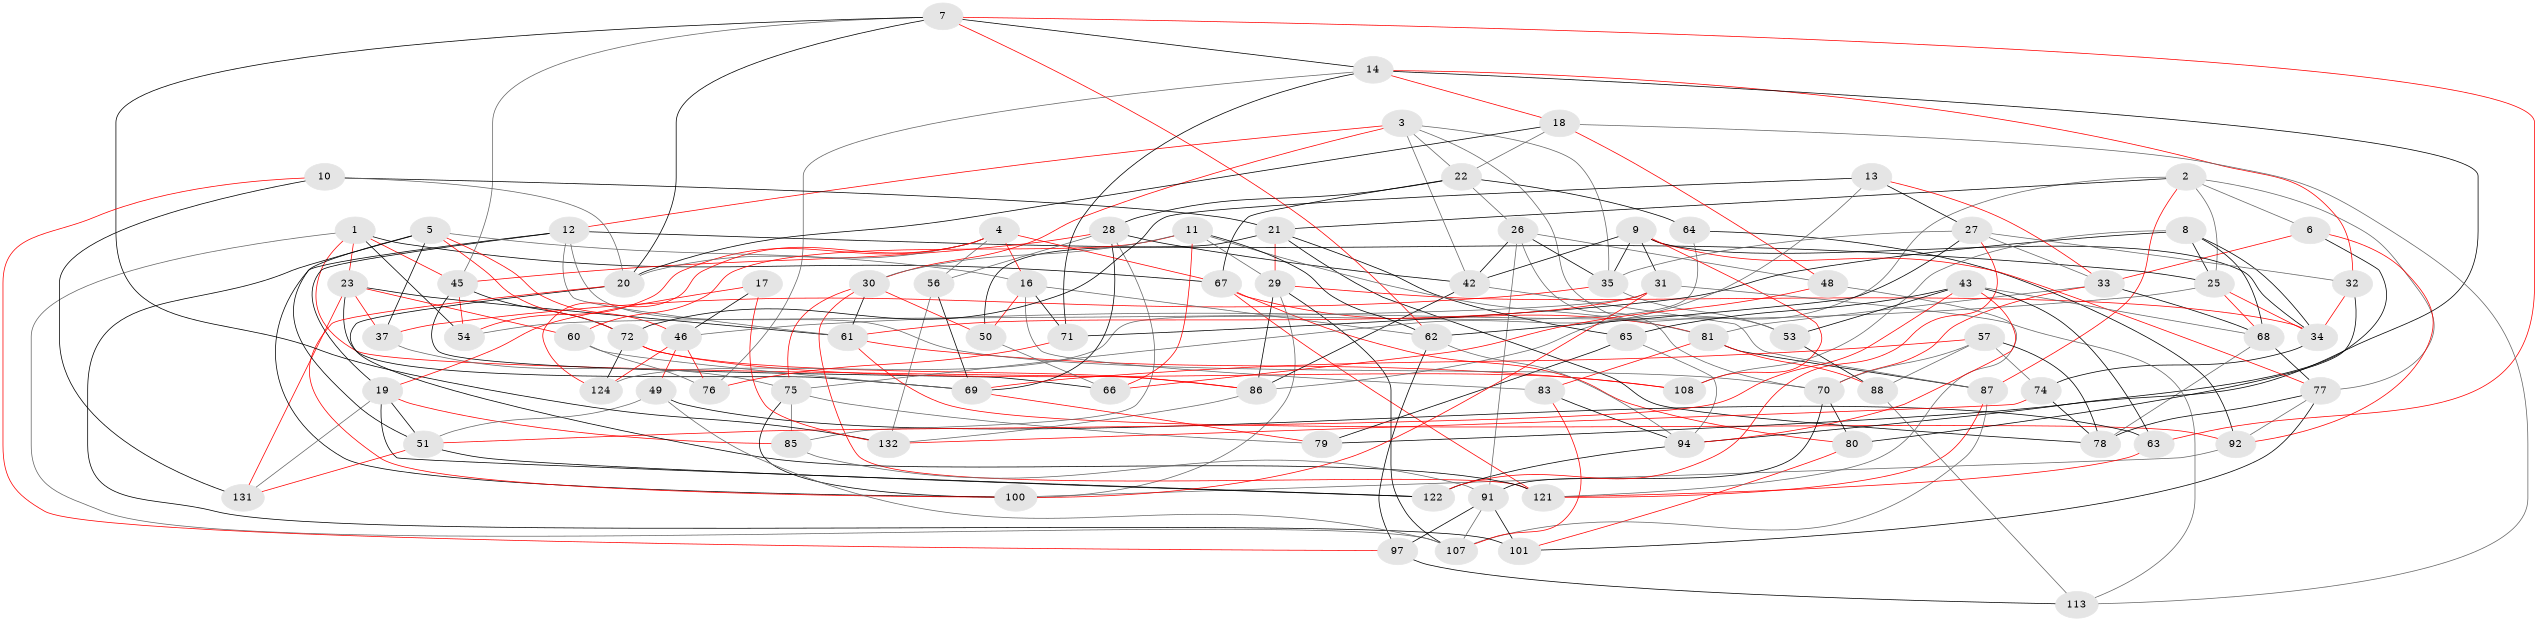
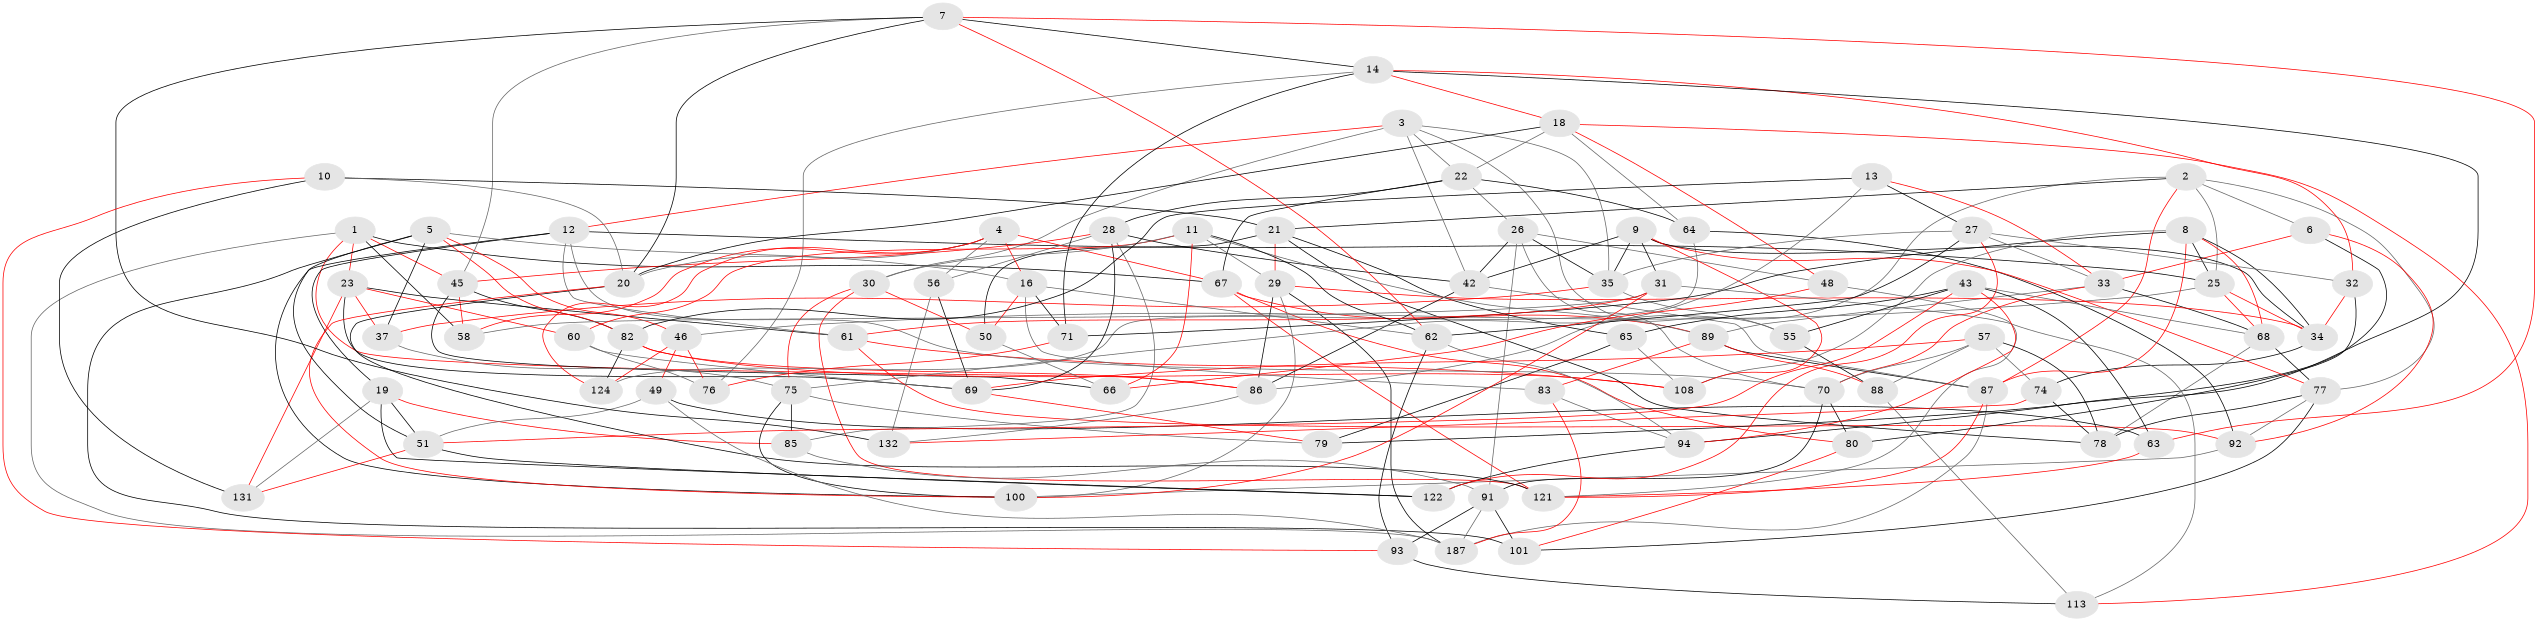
edge "18" -- "64": added
edge "3" -- "30": color red -> gray40
edge "18" -- "113": color gray40 -> red
edge "8" -- "68": color black -> red
node "17": removed
edge "30" -- "61": removed
node "54": label "54" -> "58"
node "72": label "72" -> "82"
node "81": label "81" -> "89"
node "53": label "53" -> "55"
edge "8" -- "87": added
edge "65" -- "94": now "65" -- "108"
edge "75" -- "85": color gray40 -> black
edge "83" -- "94": color black -> gray40
node "97": label "97" -> "93"
node "107": label "107" -> "187"
